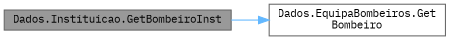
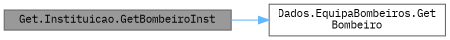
node "Dados.Instituicao.GetBombeiroInst": label "Dados.Instituicao.GetBombeiroInst" -> "Get.Instituicao.GetBombeiroInst"
